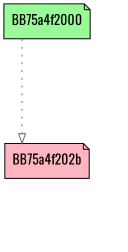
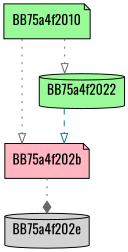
node "BB75a4f2000": label "BB75a4f2000" -> "BB75a4f2010"
node "BB75a4f2022": added
node "BB75a4f202e": added
